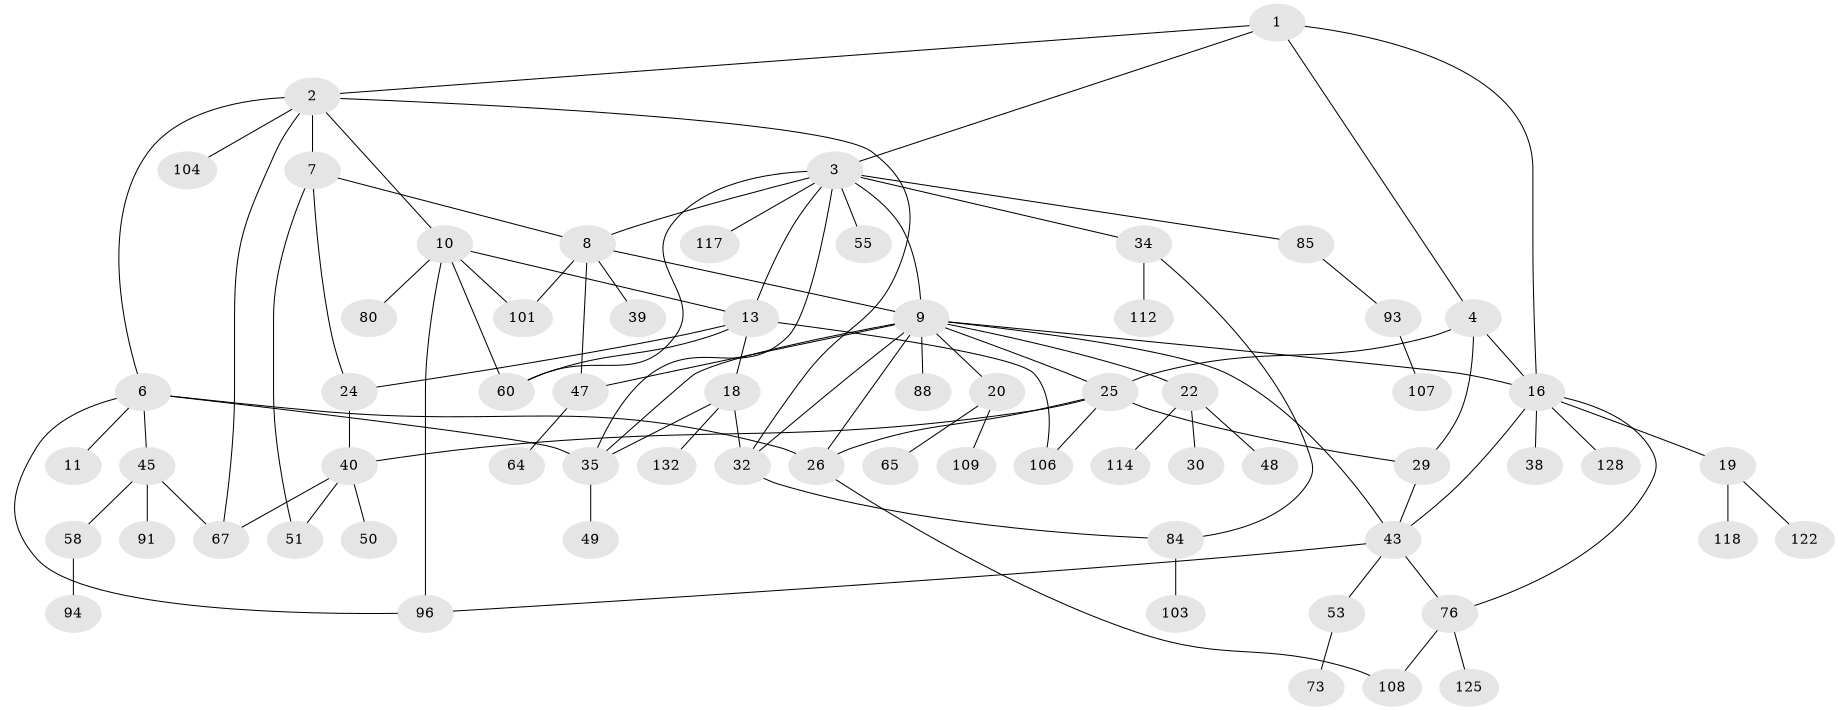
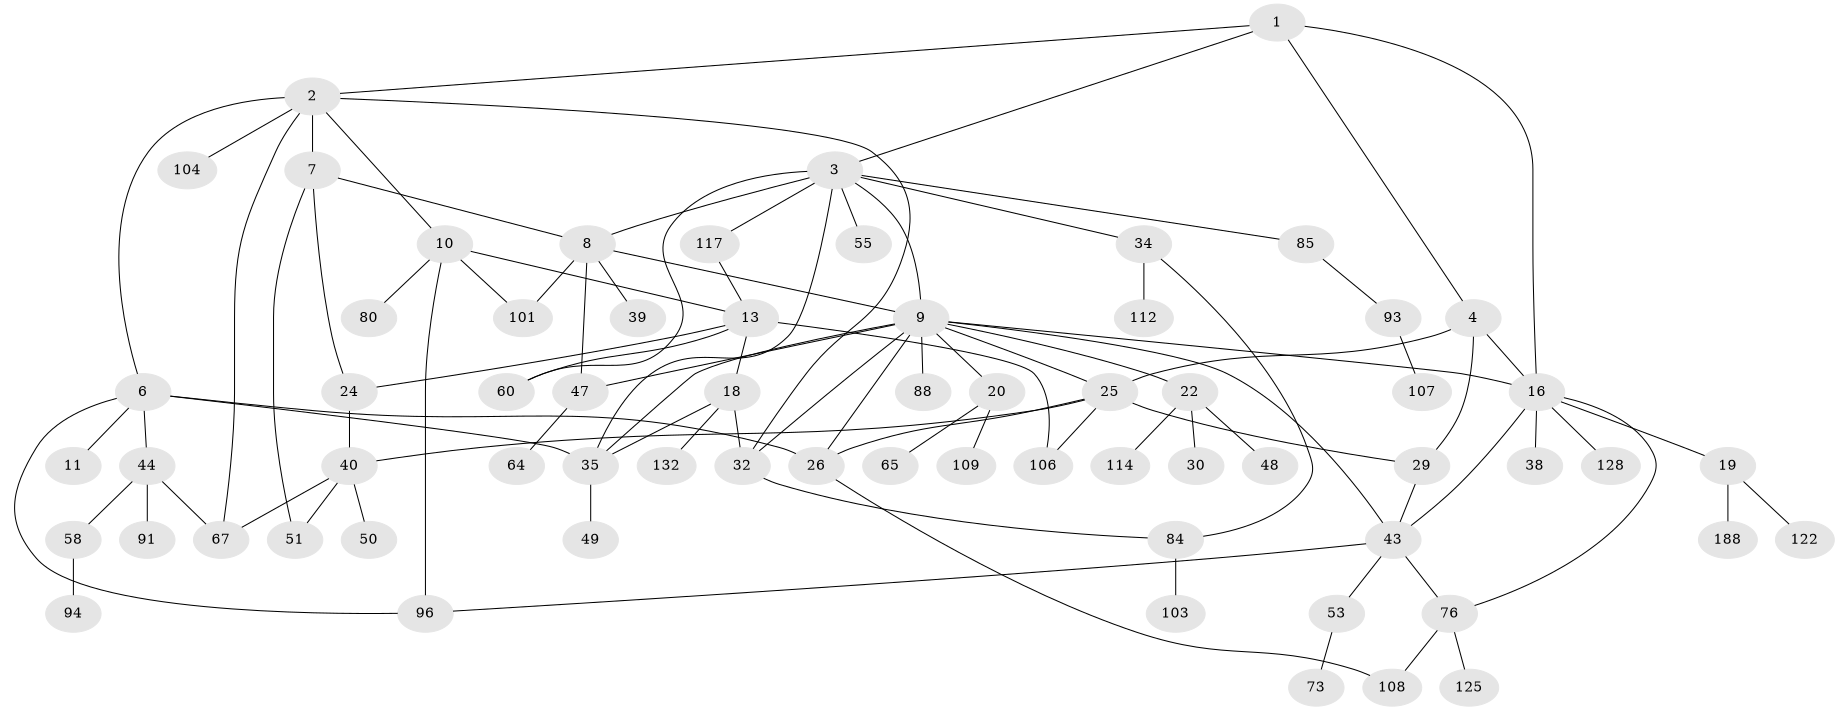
edge "3" -- "13": now "117" -- "13"
edge "10" -- "60": removed
node "45": label "45" -> "44"
node "118": label "118" -> "188"
